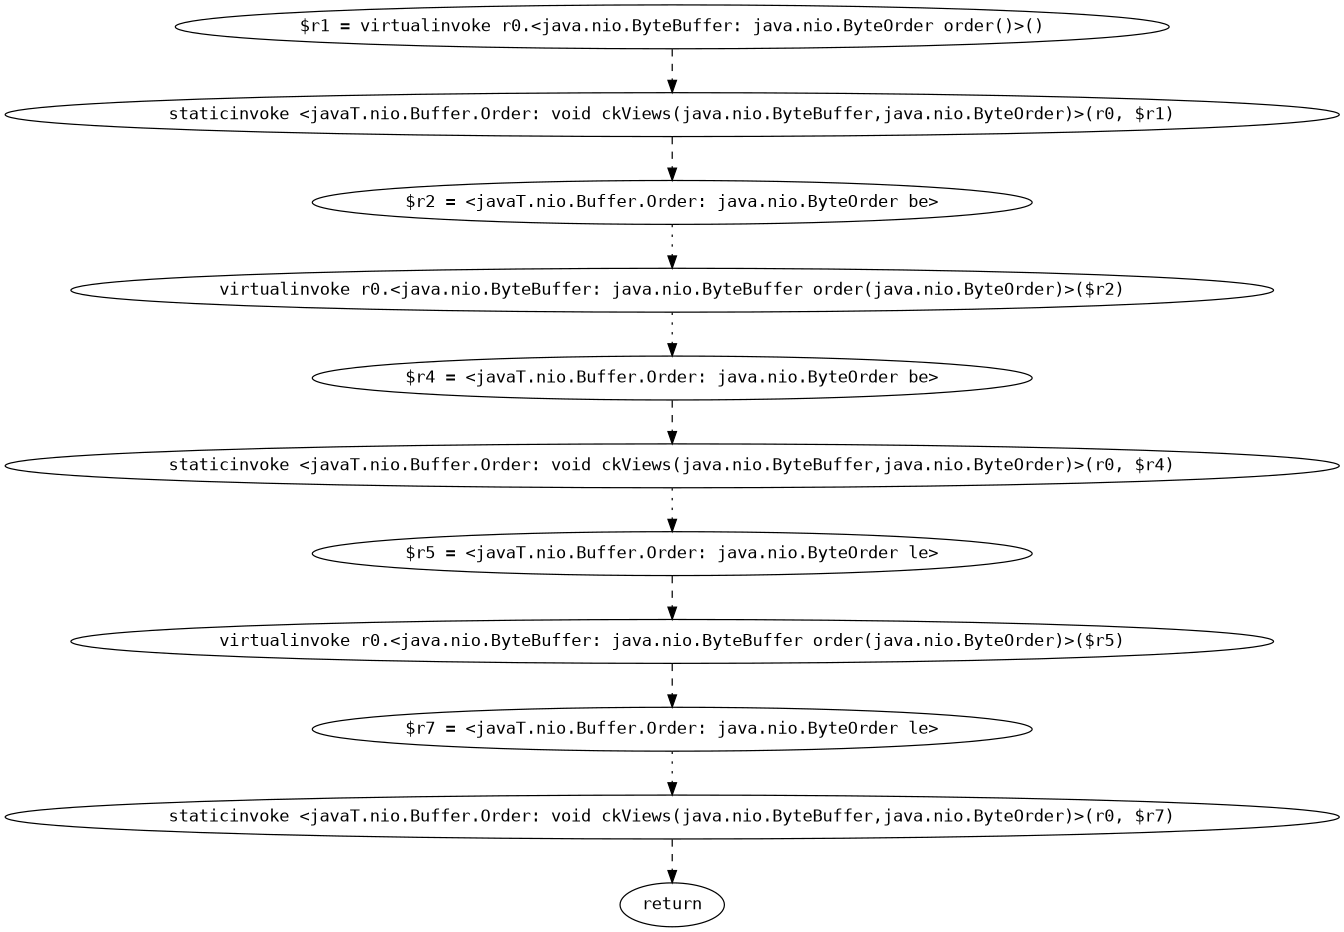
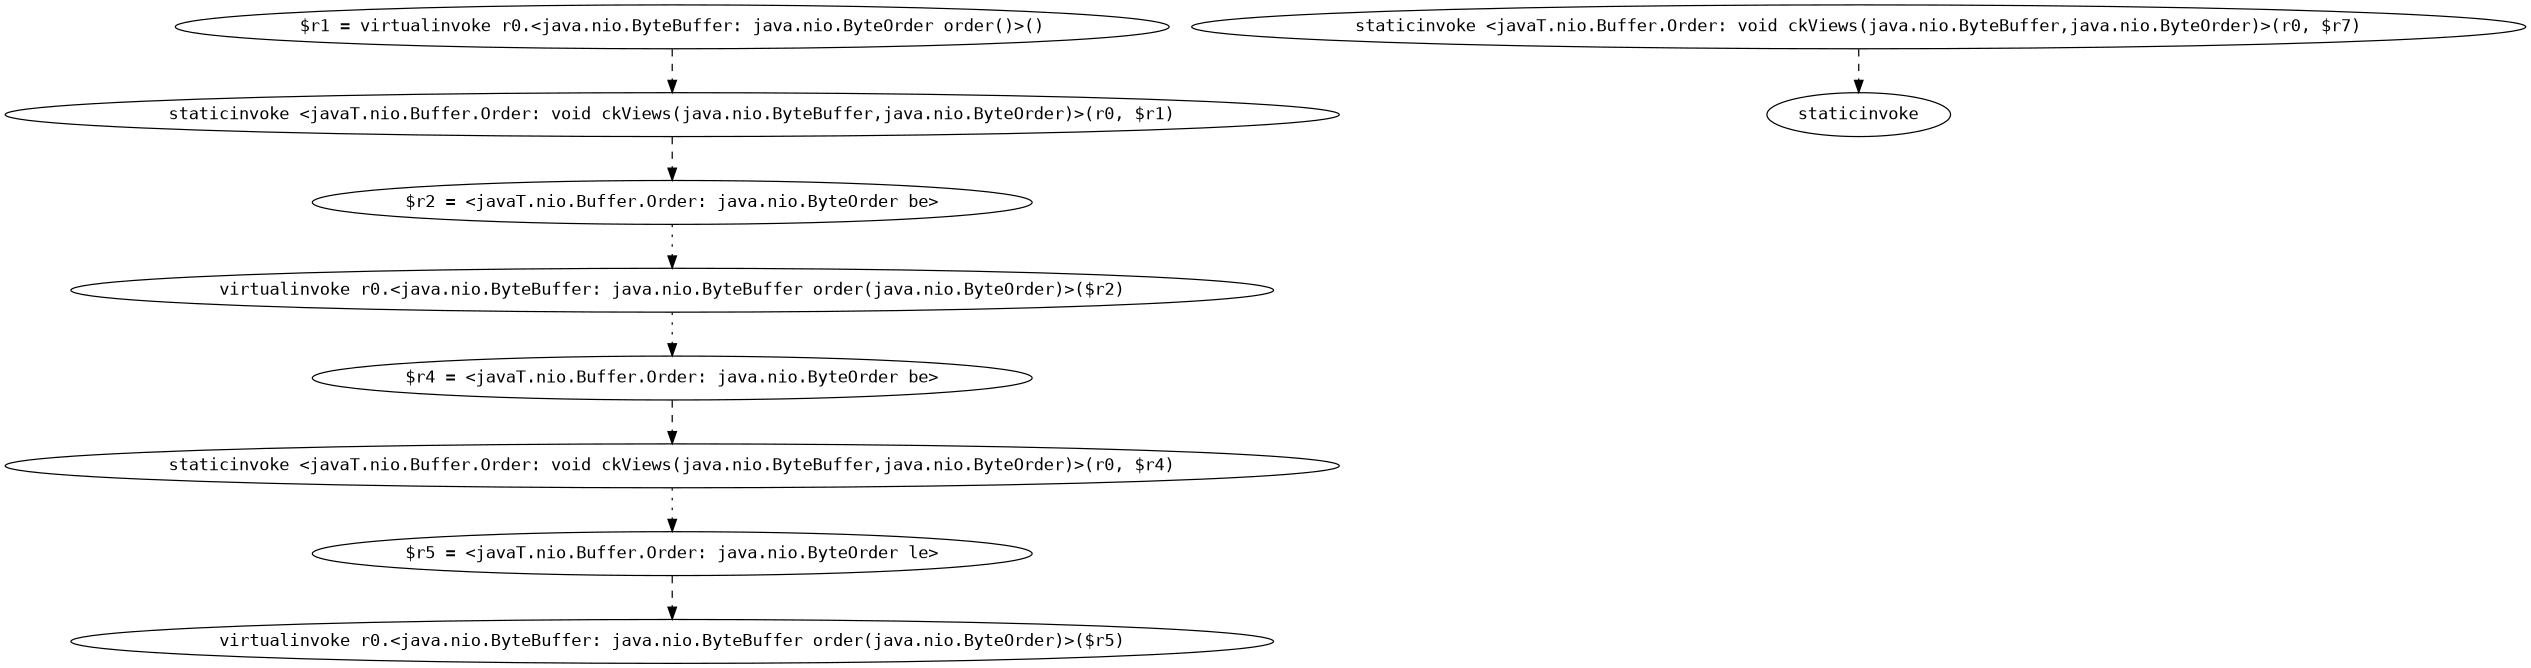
node "$r7 = <javaT.nio.Buffer.Order: java.nio.ByteOrder le>": removed
node "return": label "return" -> "staticinvoke"
